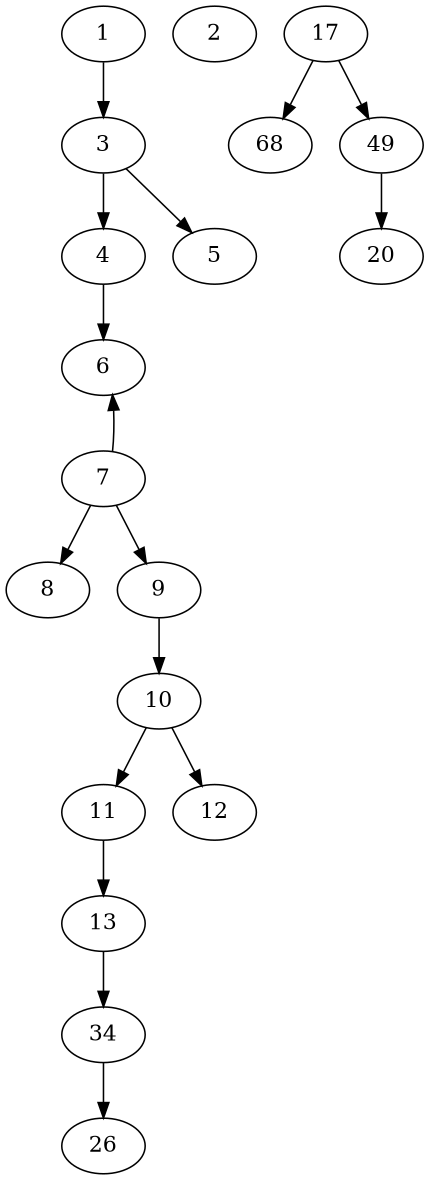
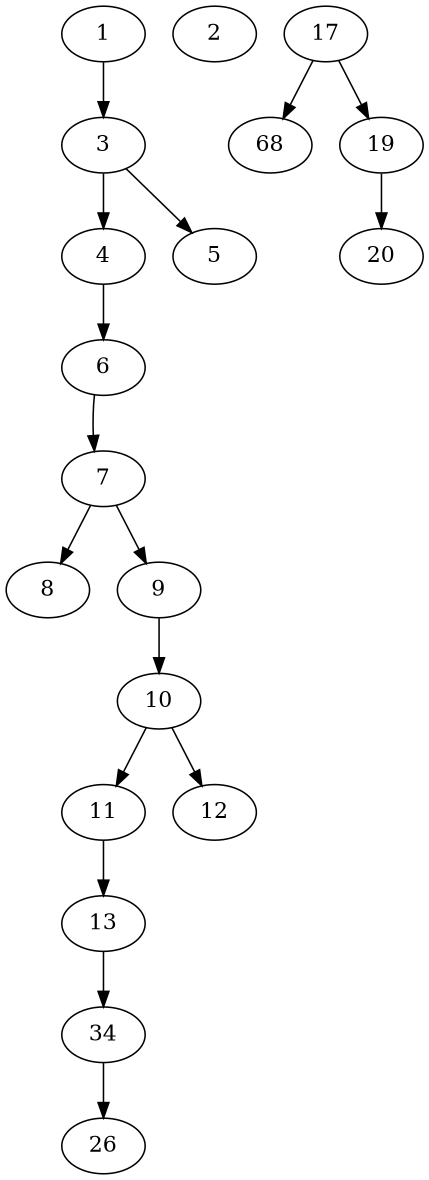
node "49": label "49" -> "19"
edge "7" -> "6": reversed
